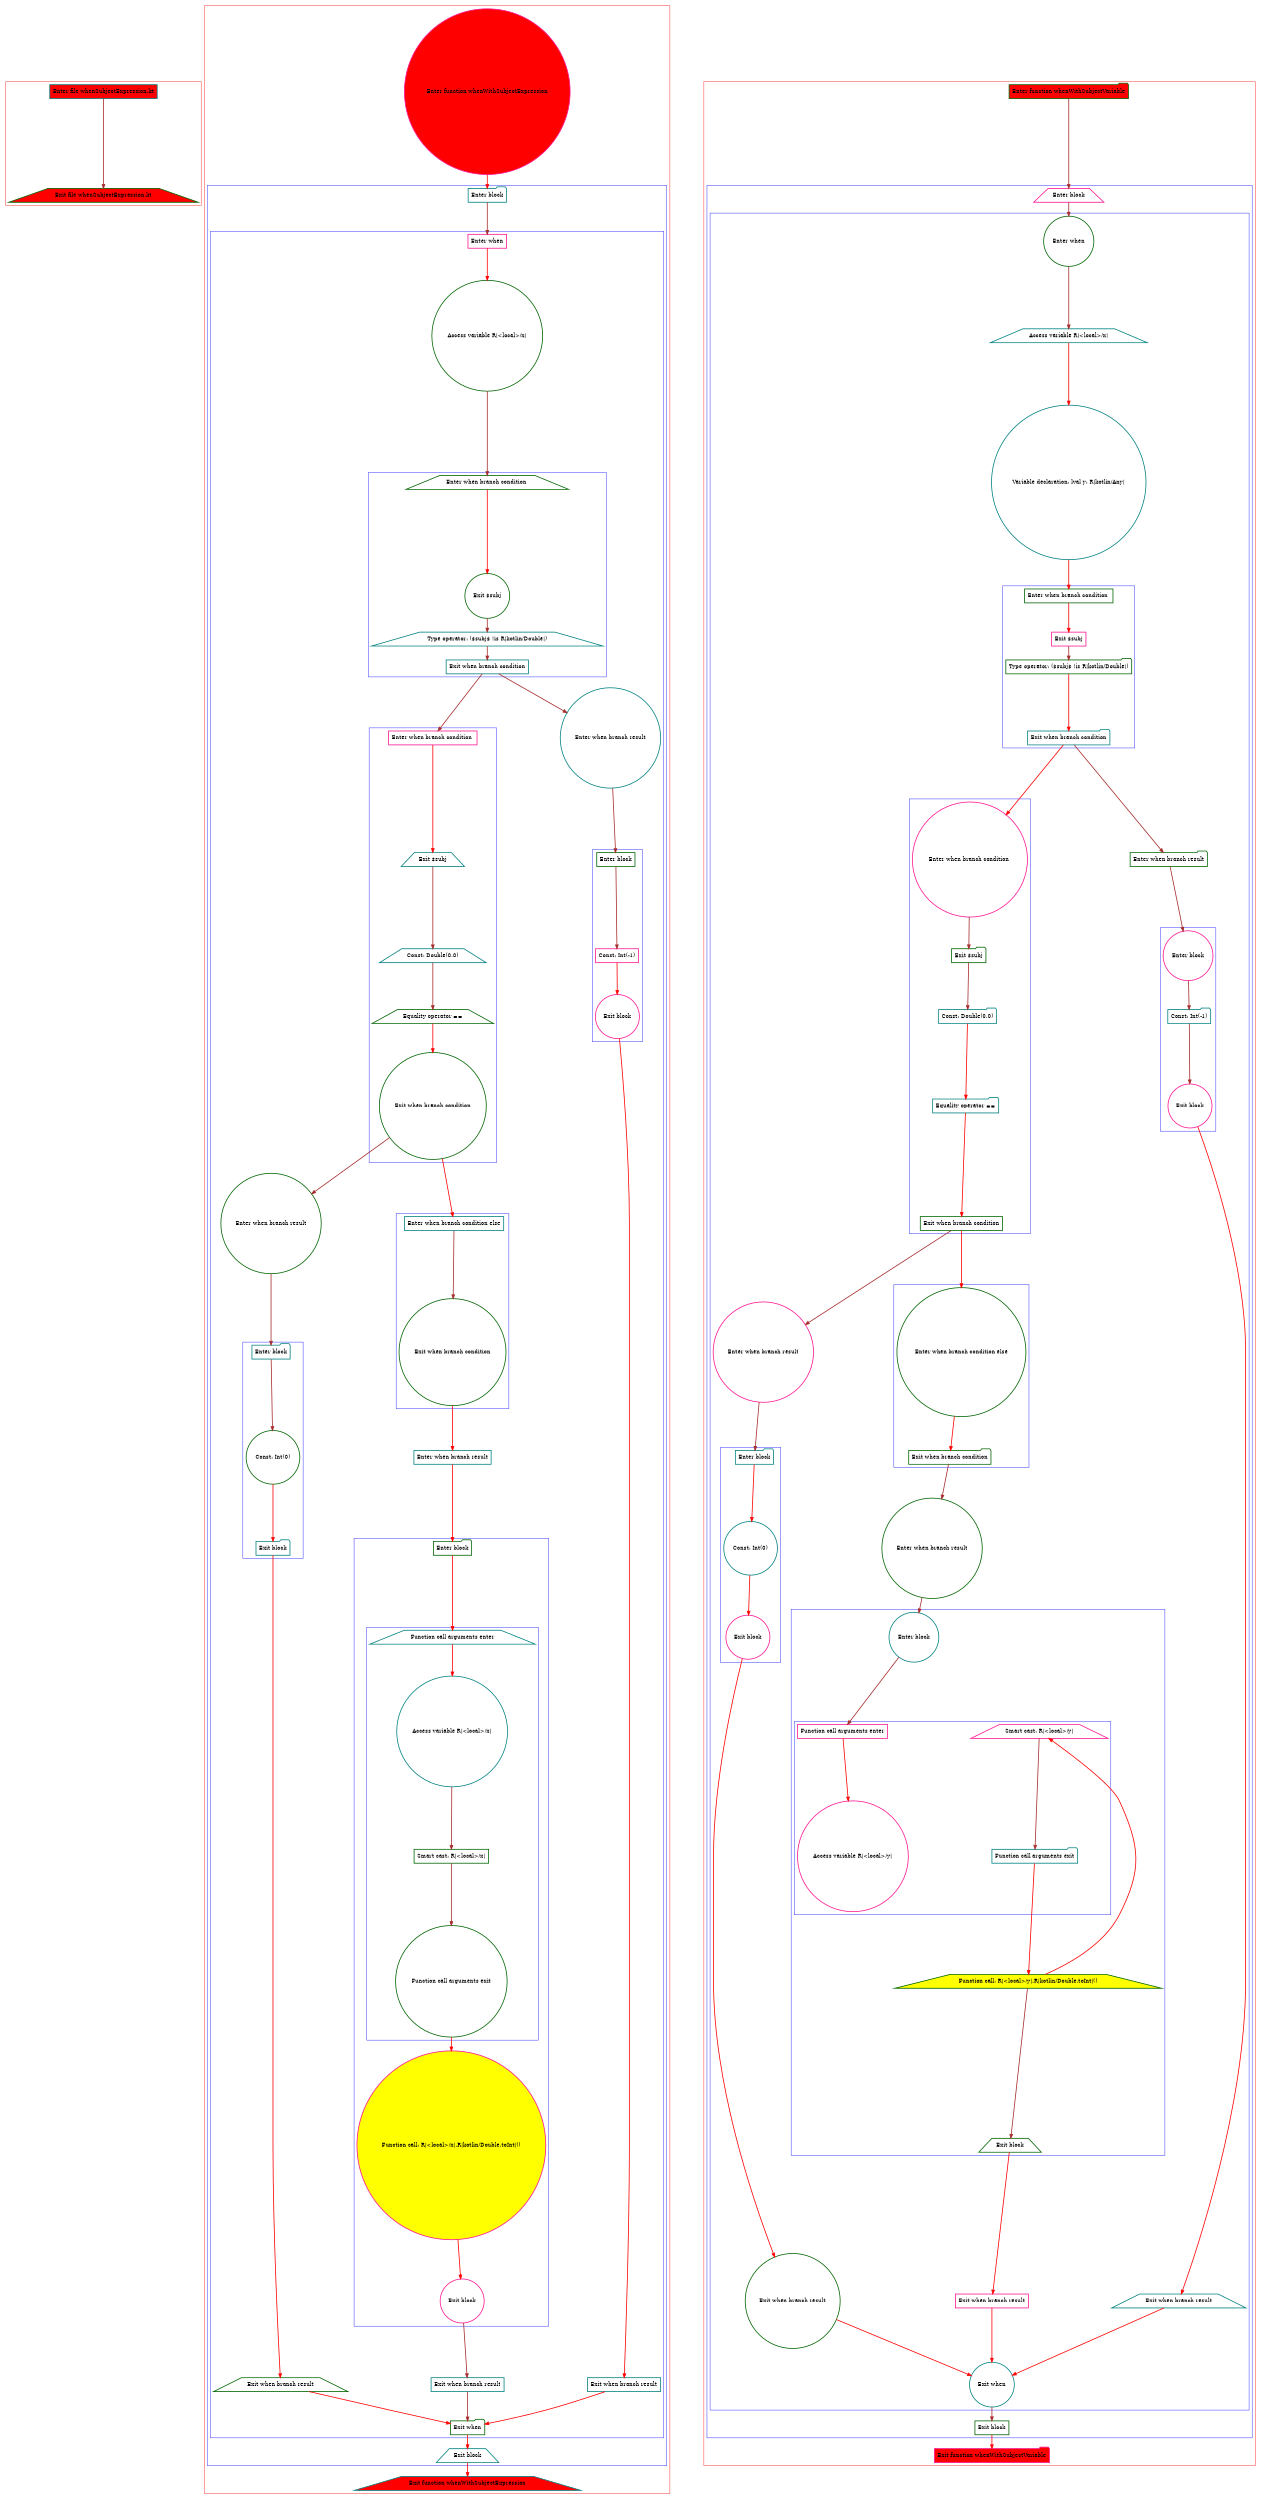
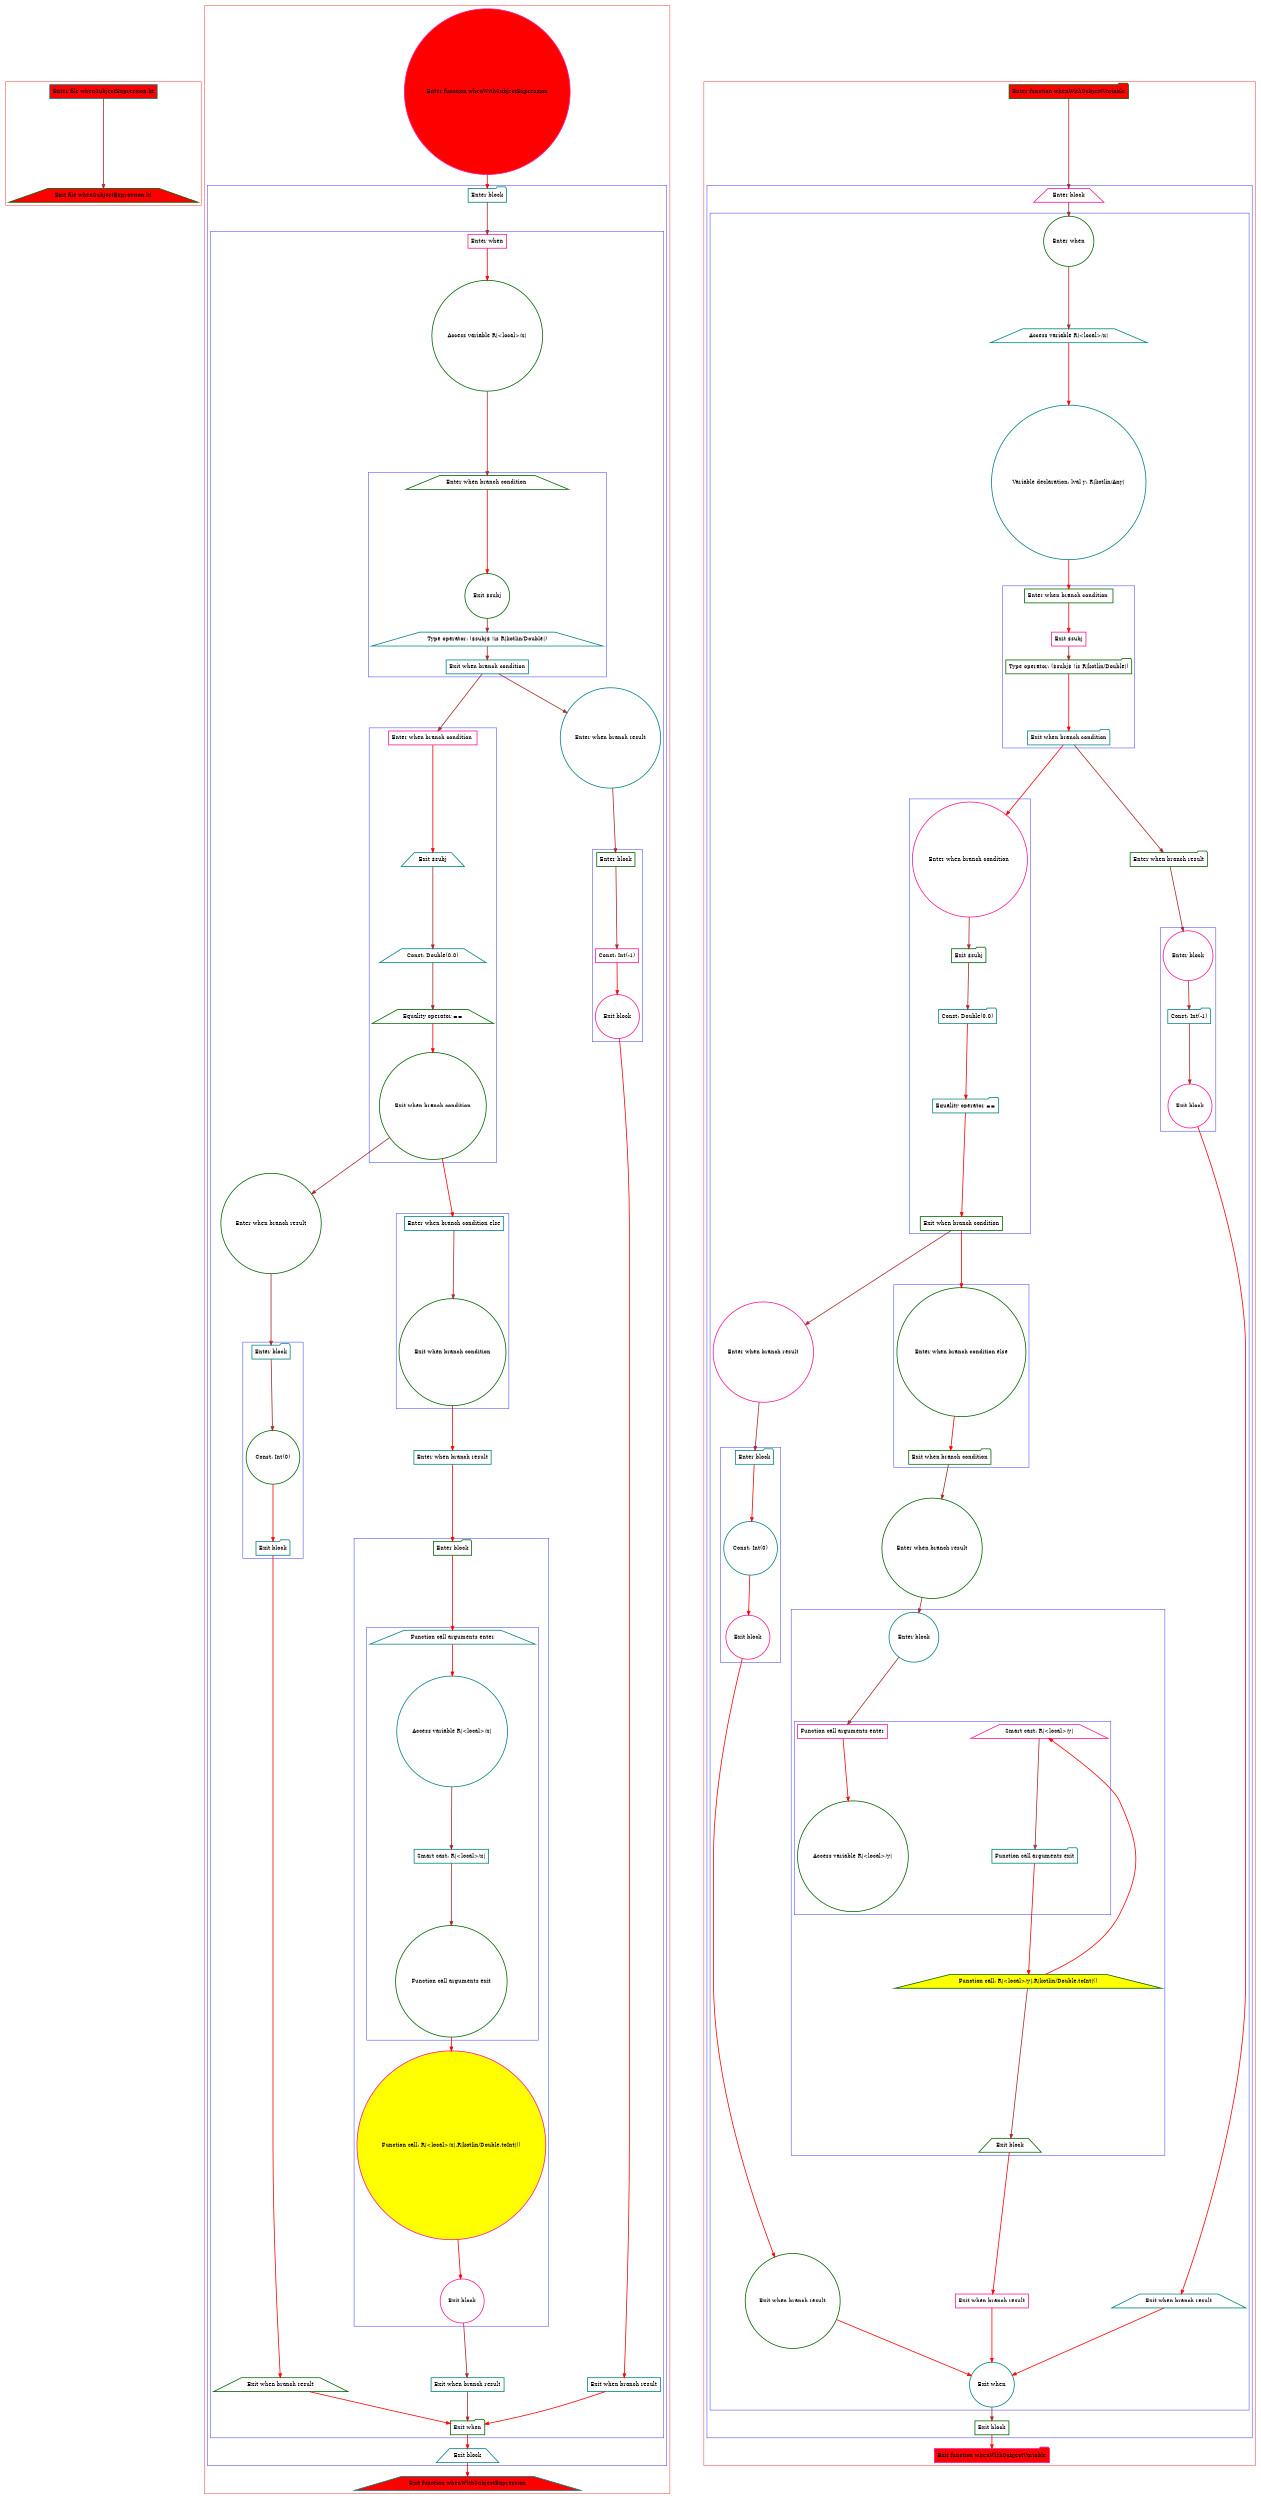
node "Smart cast: R|<local>/x|": color darkgreen -> teal
node "Access variable R|<local>/y|": color deeppink -> darkgreen
